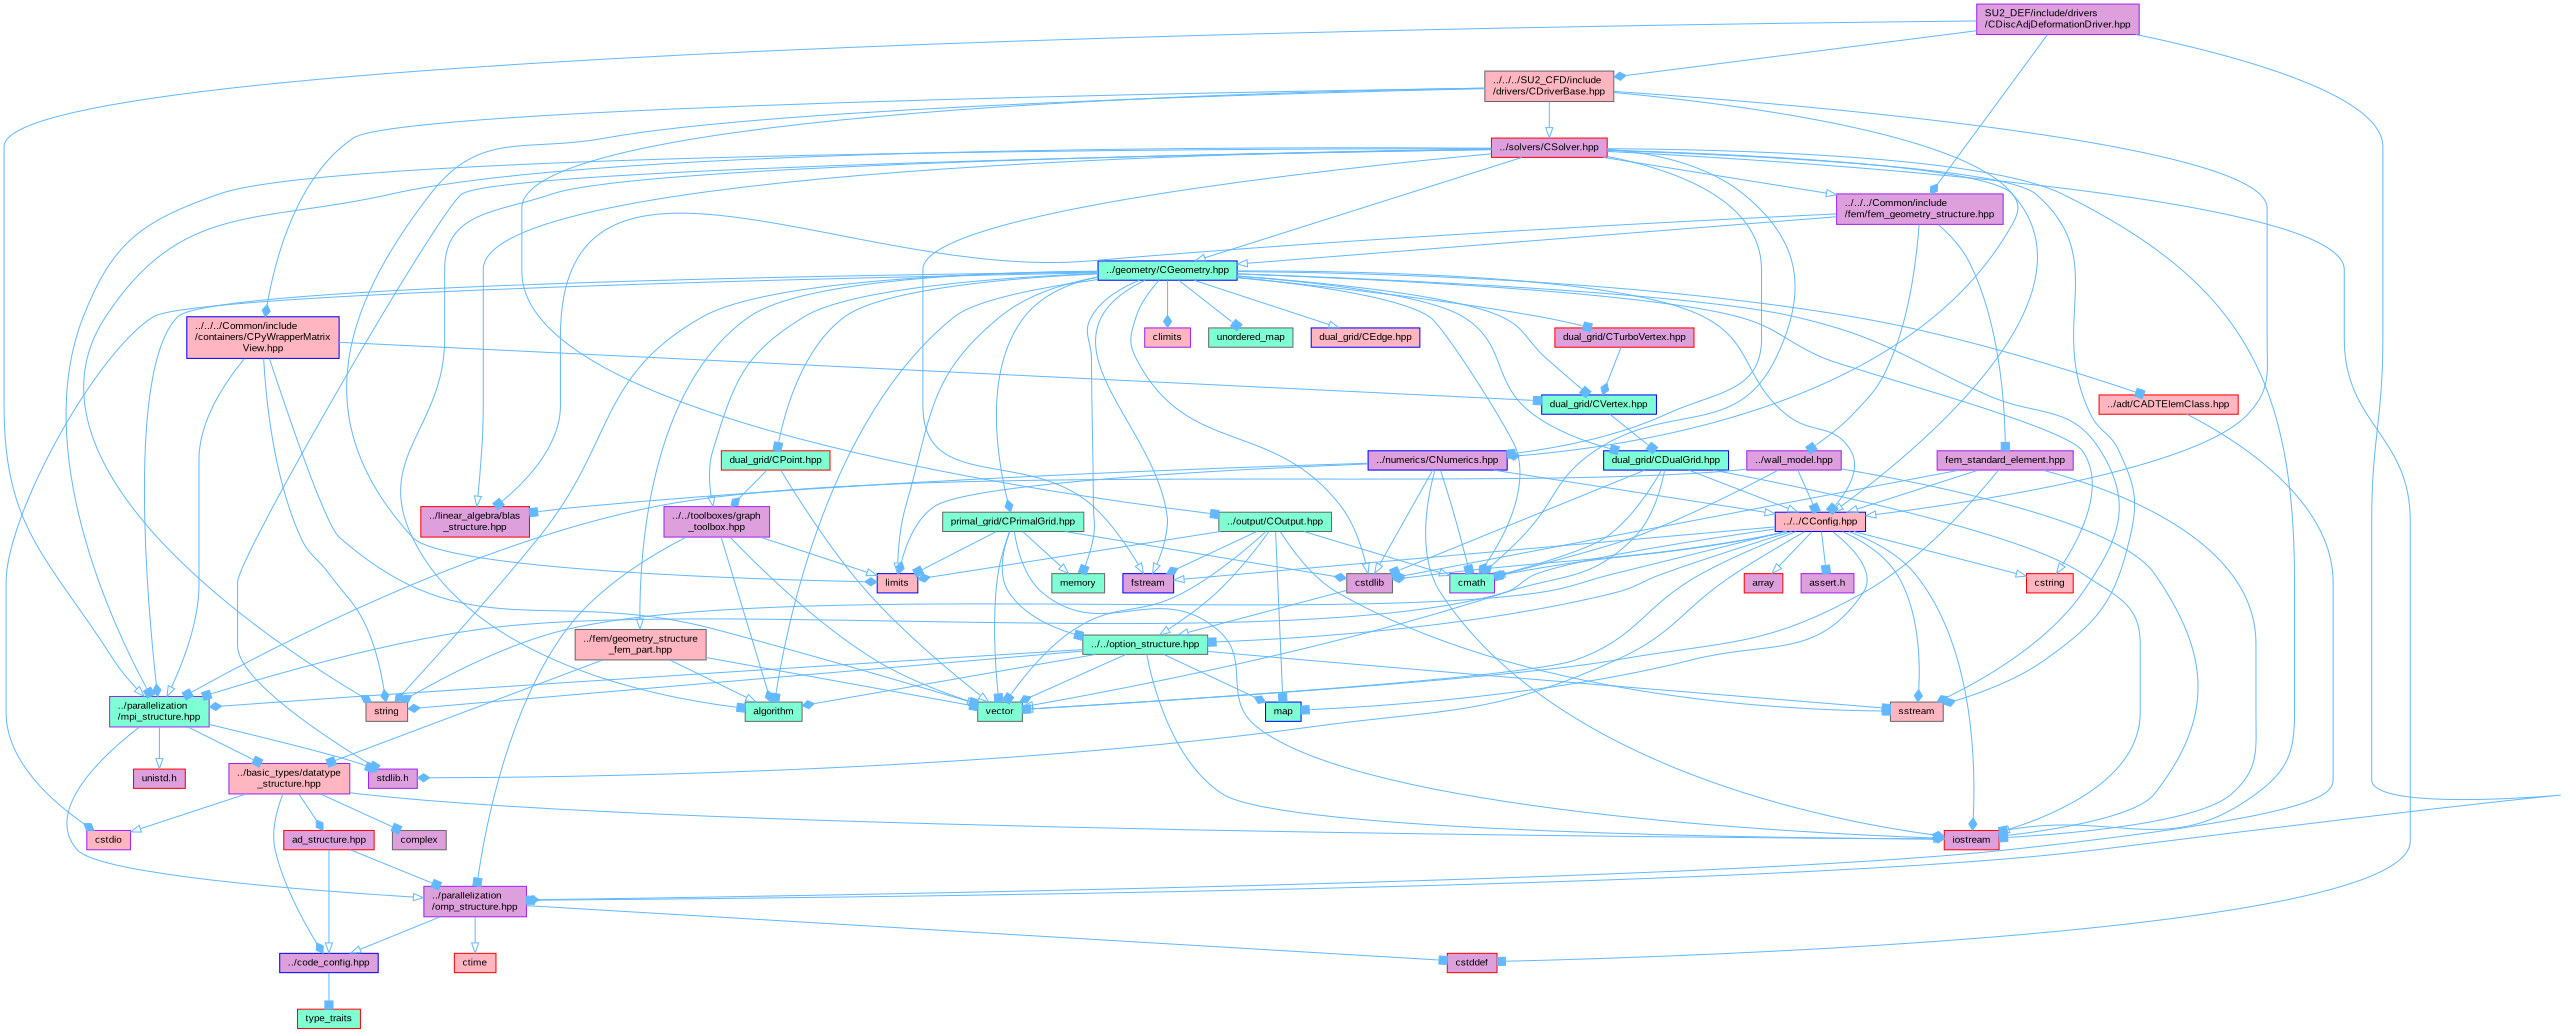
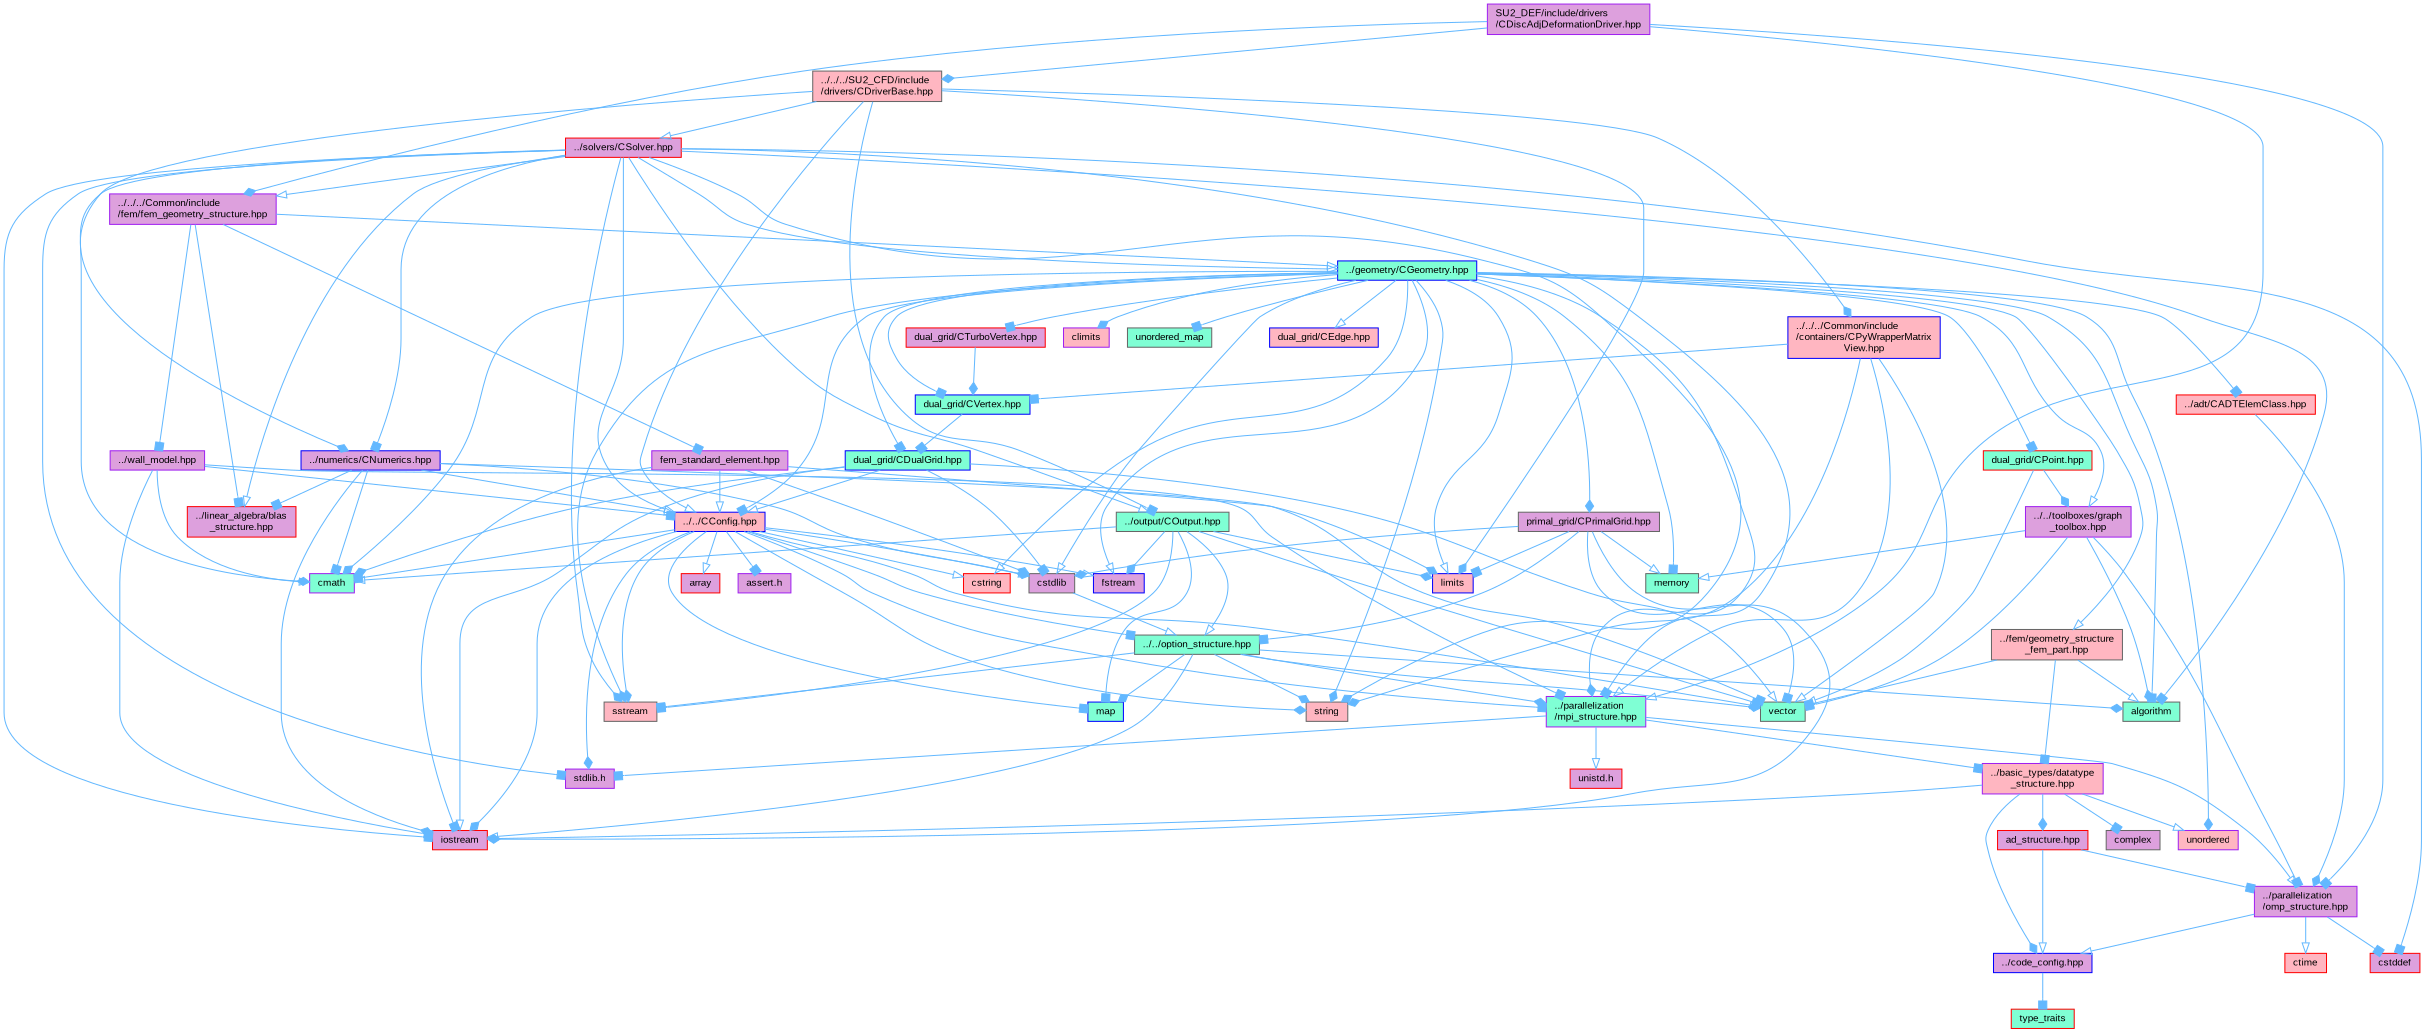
edge "../solvers/CSolver.hpp" -> "fstream": now "../solvers/CSolver.hpp" -> "../output/COutput.hpp"
node "primal_grid/CPrimalGrid.hpp": fillcolor aquamarine -> plum
edge "../../toolboxes/graph _toolbox.hpp" -> "limits": now "../../toolboxes/graph _toolbox.hpp" -> "memory"
node "cstdio": label "cstdio" -> "unordered"
